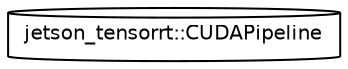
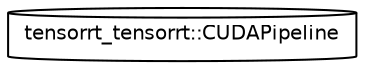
node "jetson_tensorrt::CUDAPipeline": label "jetson_tensorrt::CUDAPipeline" -> "tensorrt_tensorrt::CUDAPipeline"
